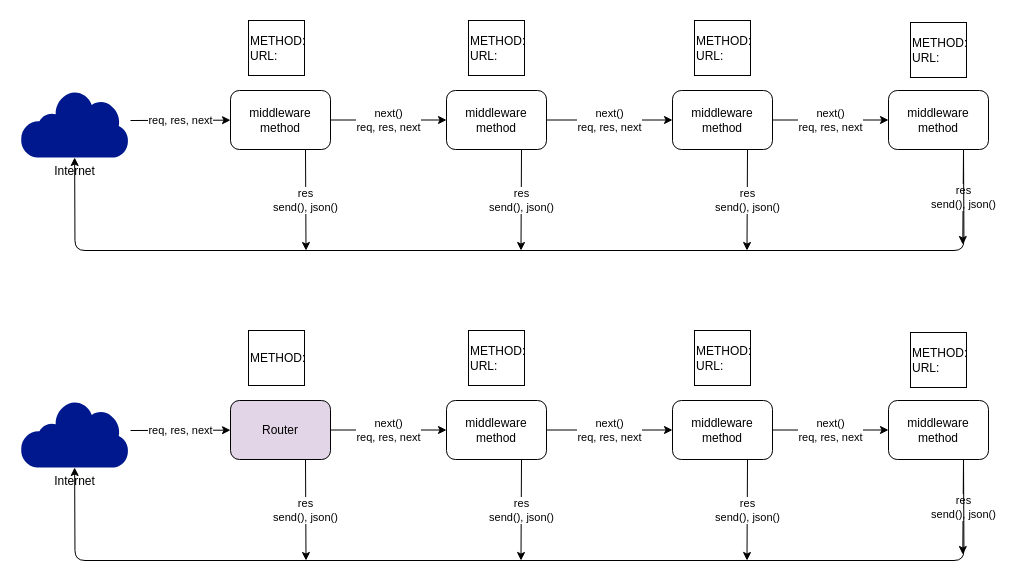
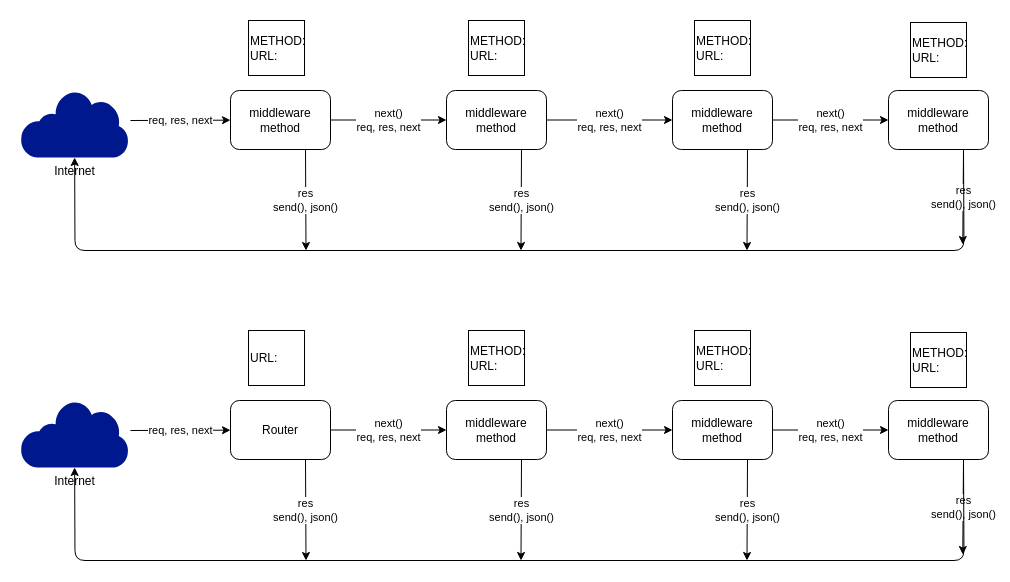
node "METHOD:": label "METHOD:" -> "URL:"
node "Router": fillcolor #e1d5e7 -> #ffffff
